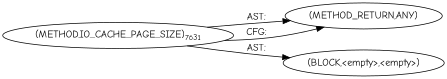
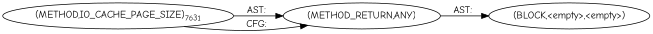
edge "(METHOD,IO_CACHE_PAGE_SIZE)" -> "(BLOCK,<empty>,<empty>)": now "(METHOD_RETURN,ANY)" -> "(BLOCK,<empty>,<empty>)"
